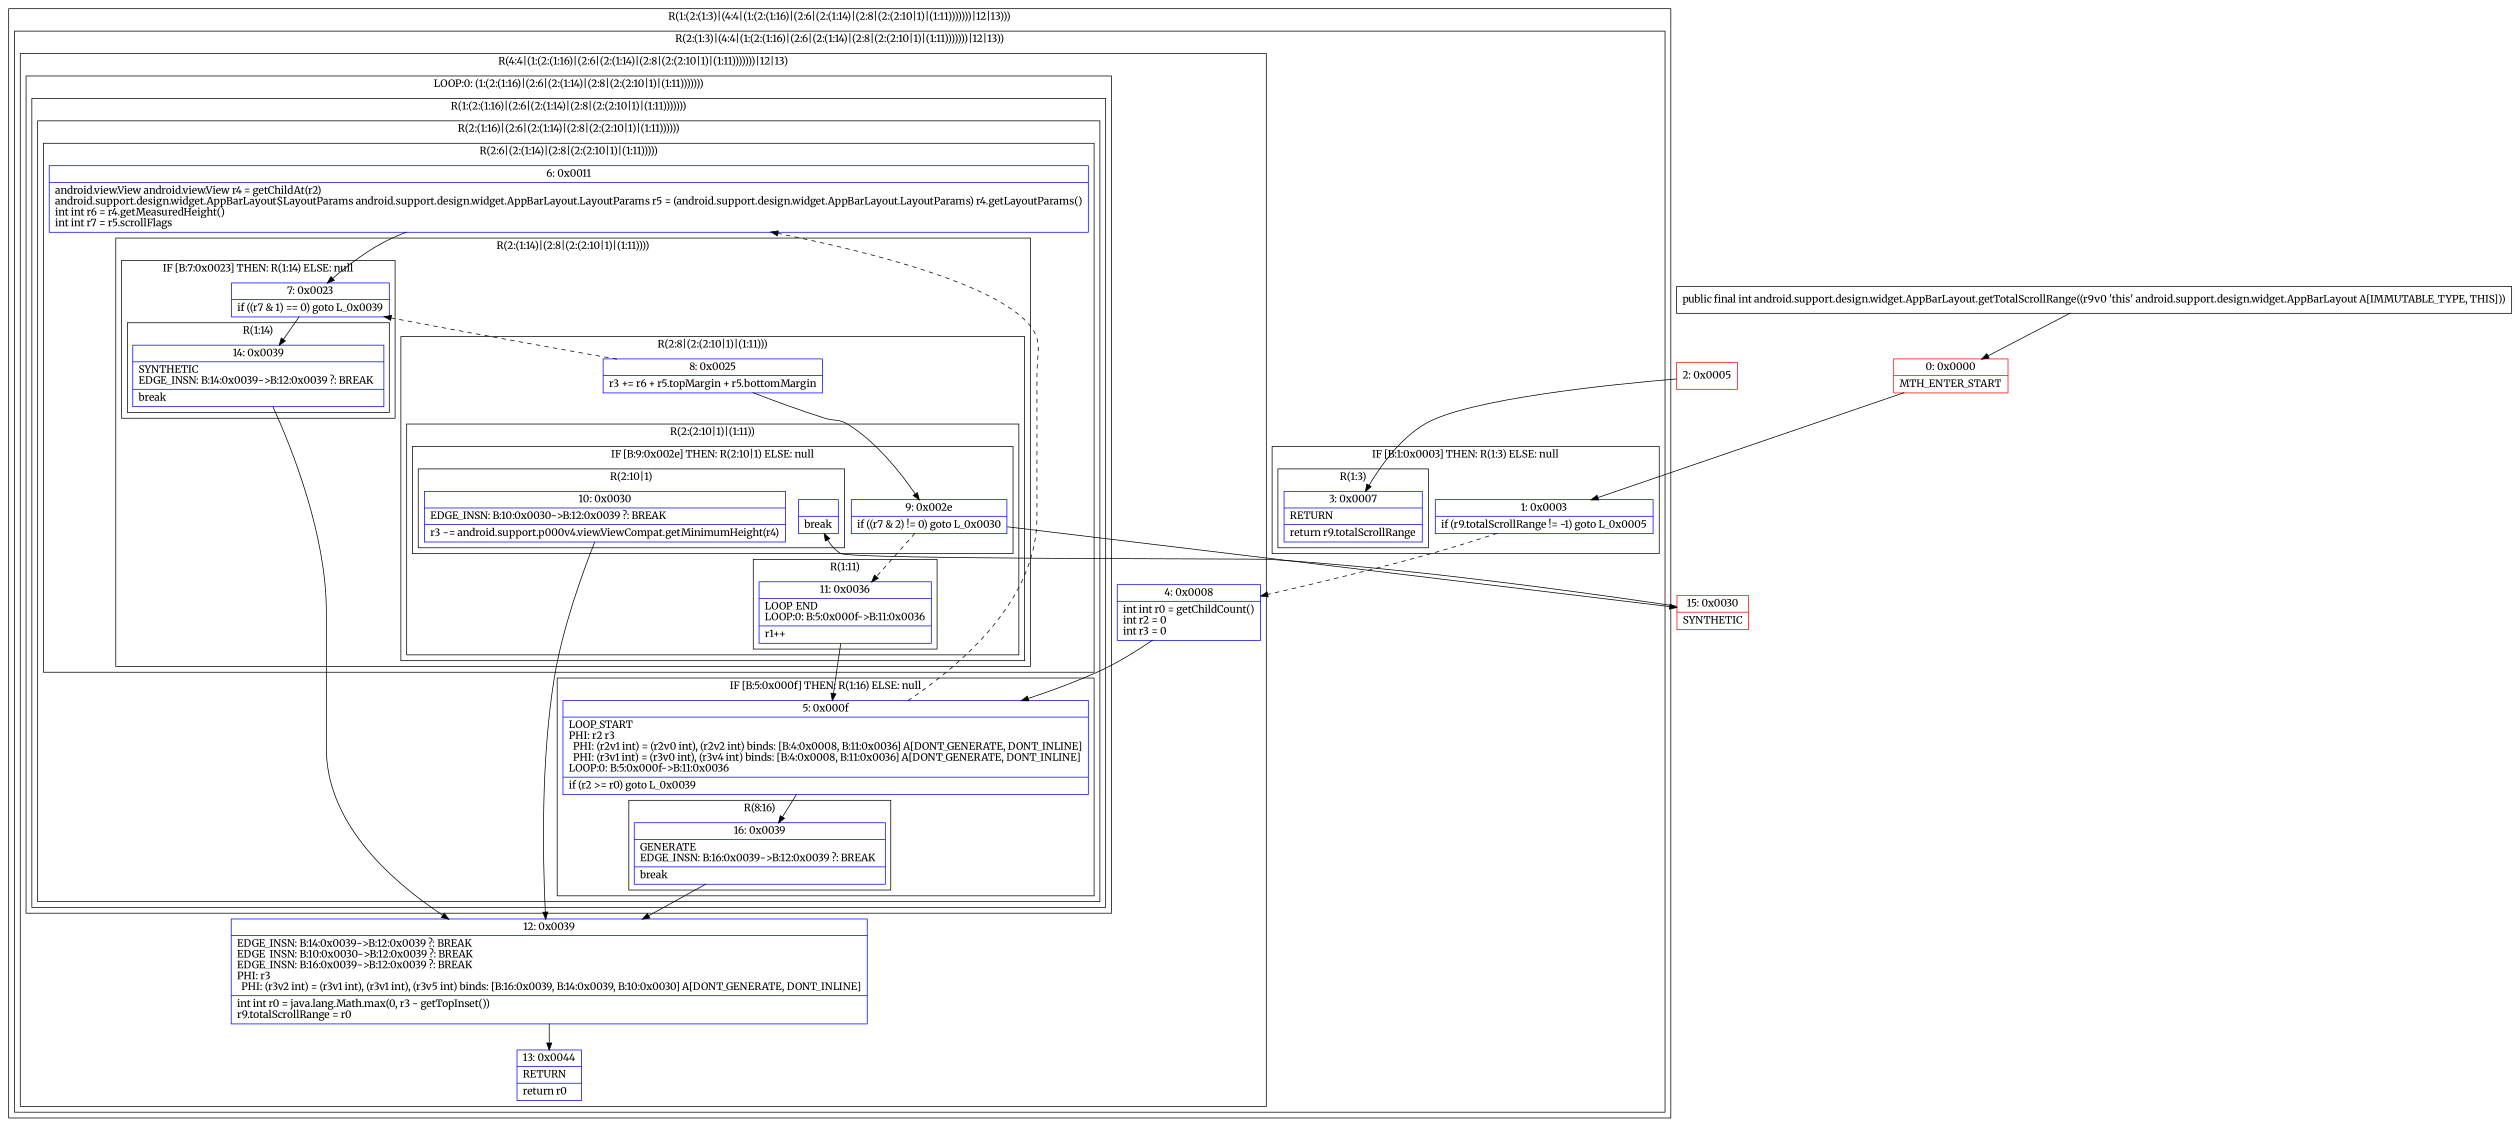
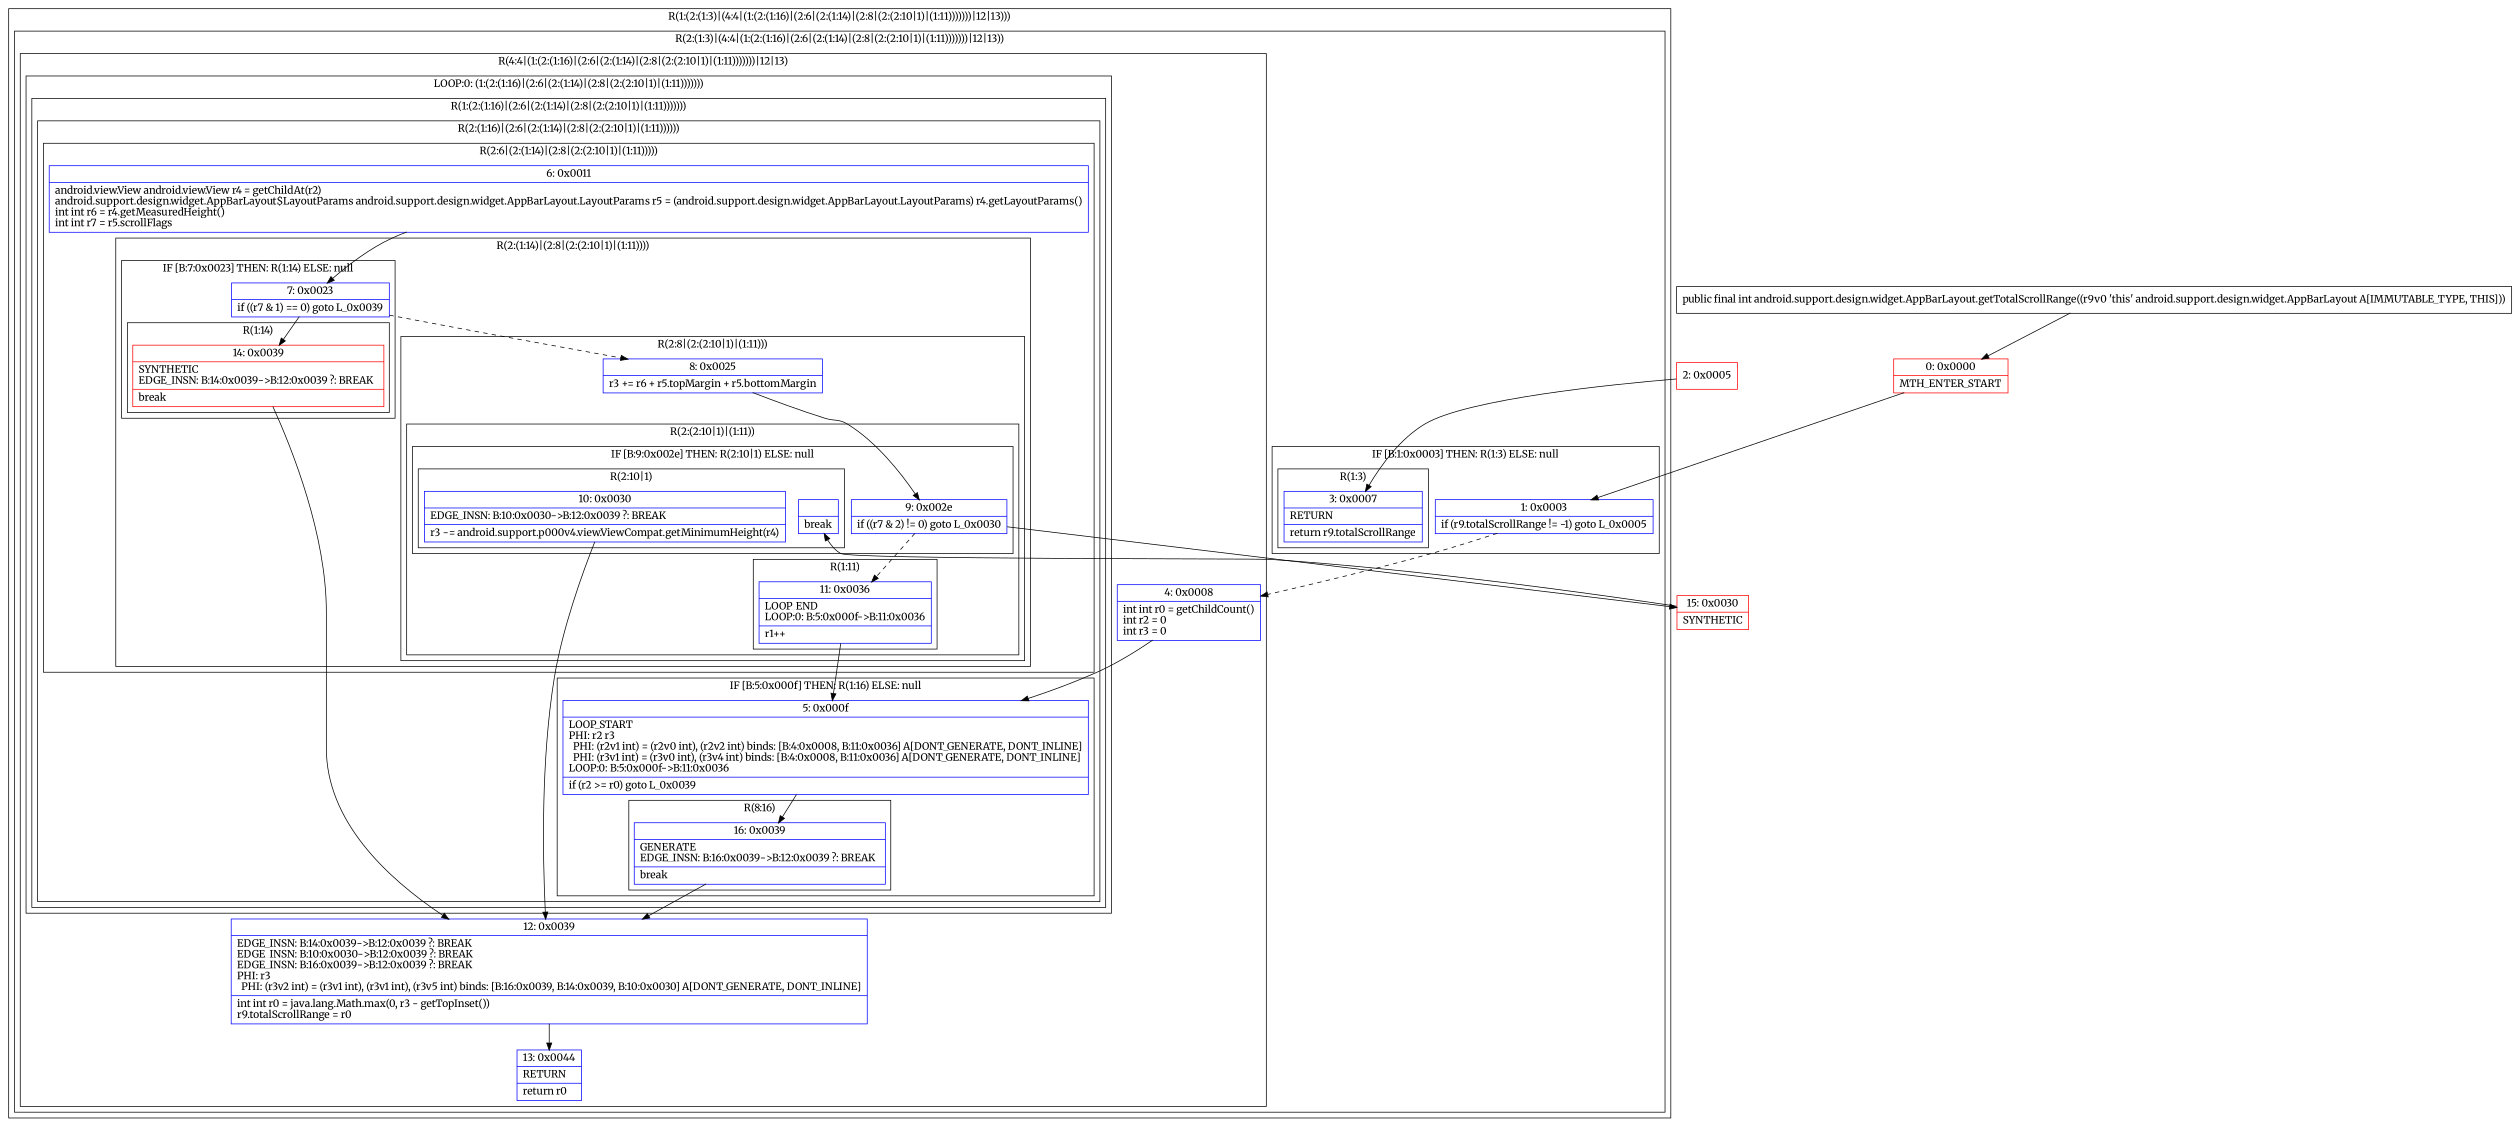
edge "8: 0x0025" -> "7: 0x0023": reversed
node "14: 0x0039": color blue -> red
edge "5: 0x000f" -> "6: 0x0011": removed
